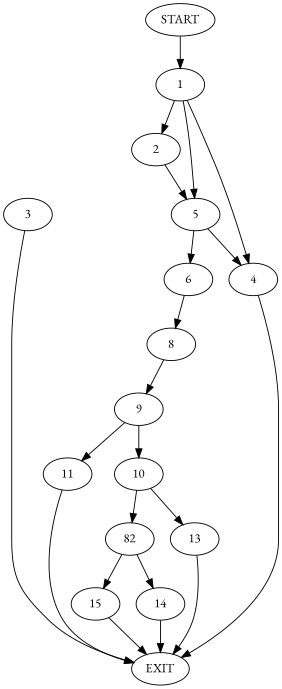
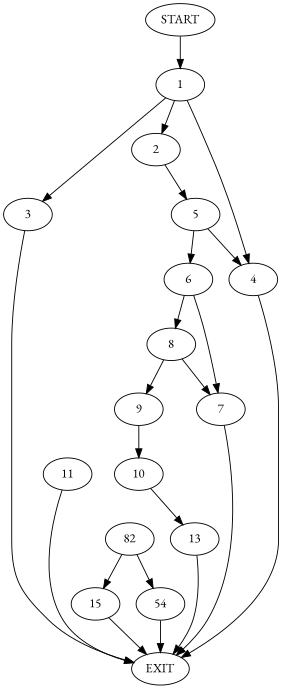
edge "1" -> "5": now "1" -> "3"
node "7": added
edge "9" -> "11": removed
edge "10" -> "82": removed
node "14": label "14" -> "54"
